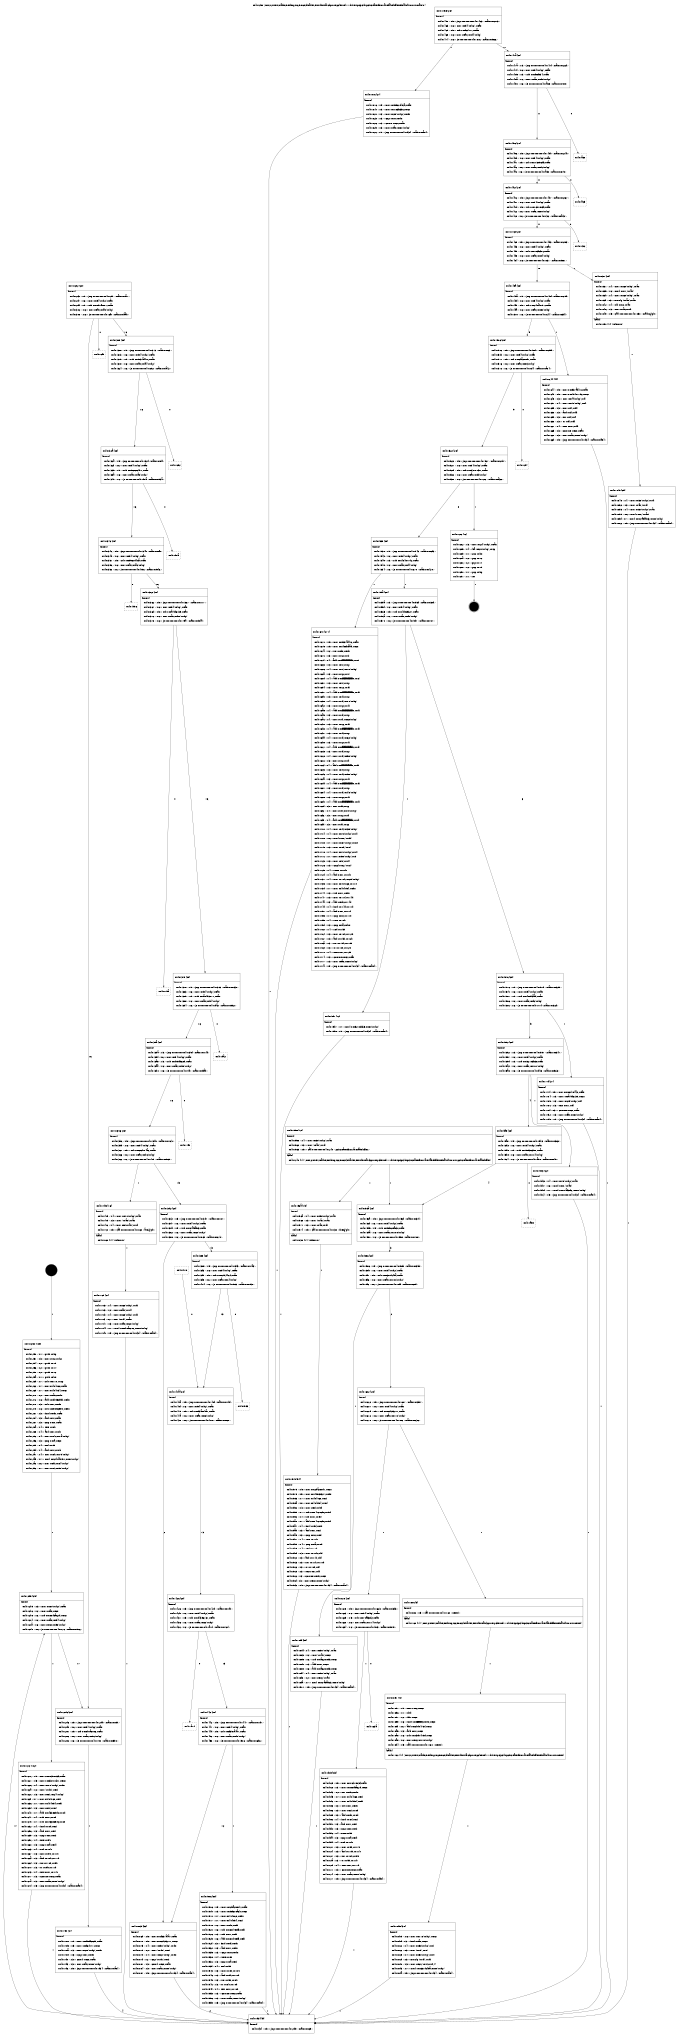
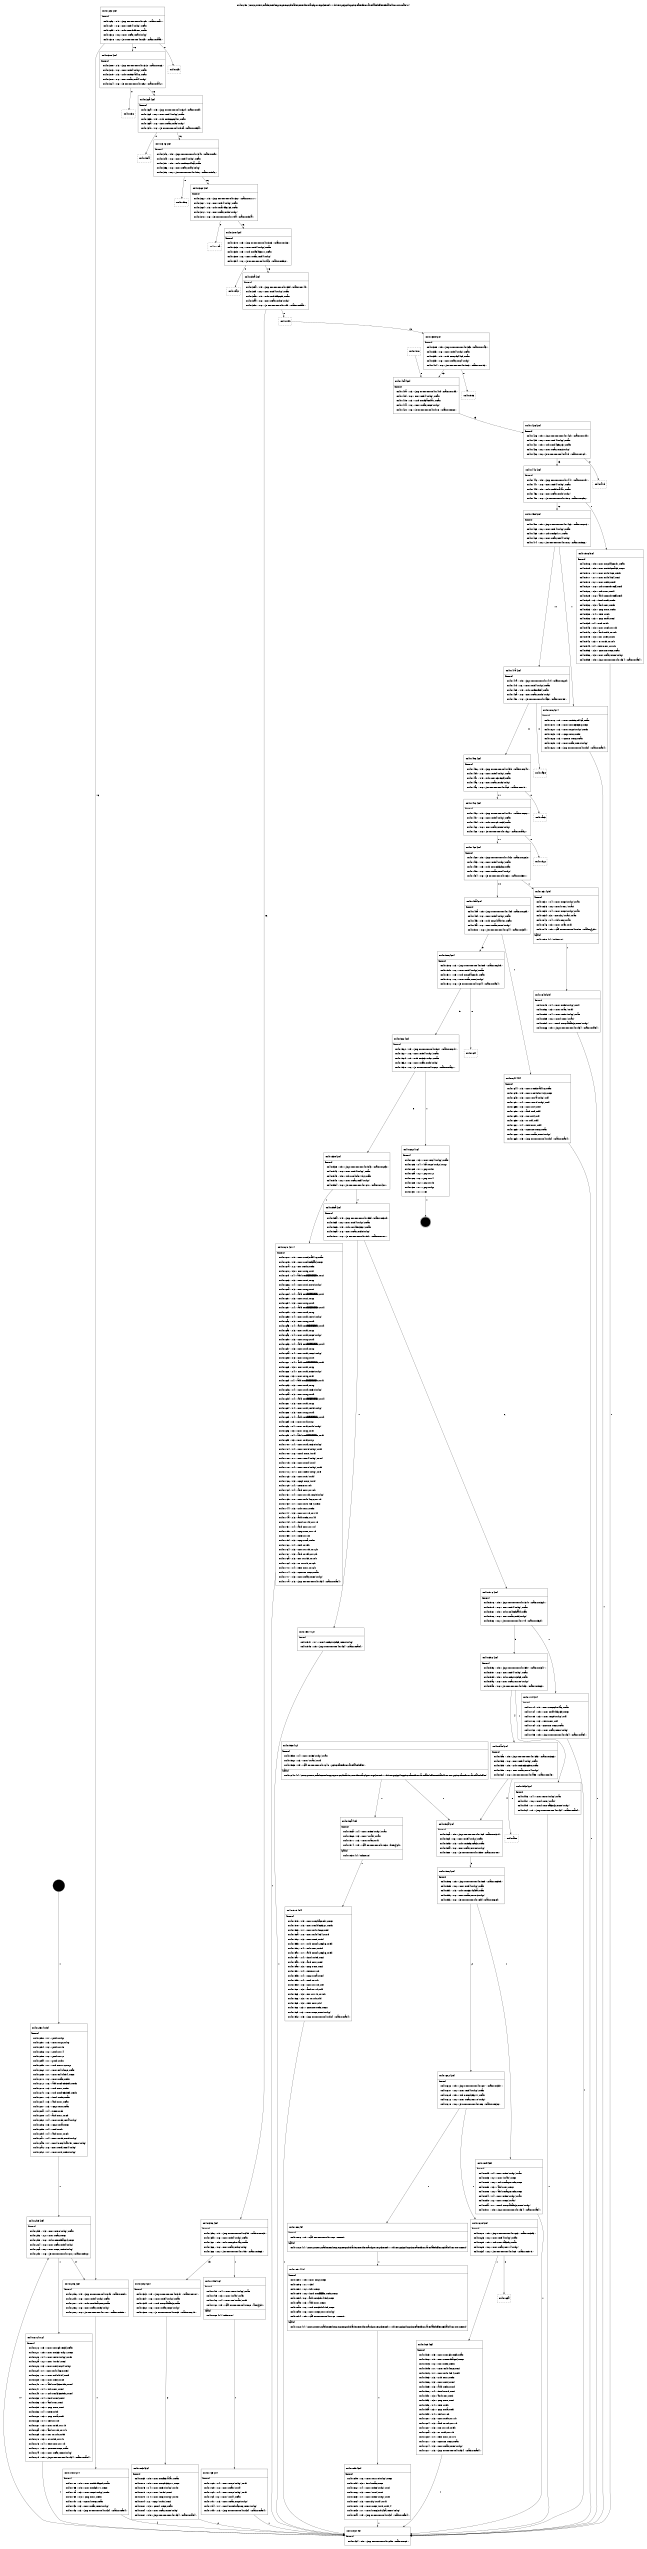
edge "0x4013d2 [28]" -> "0x4013ee [28]": now "0x4017fb" -> "0x4013ee [28]"
edge "0x401442 [28]" -> "0x40186b [33]": now "0x401442 [28]" -> "0x40145e [28]"
